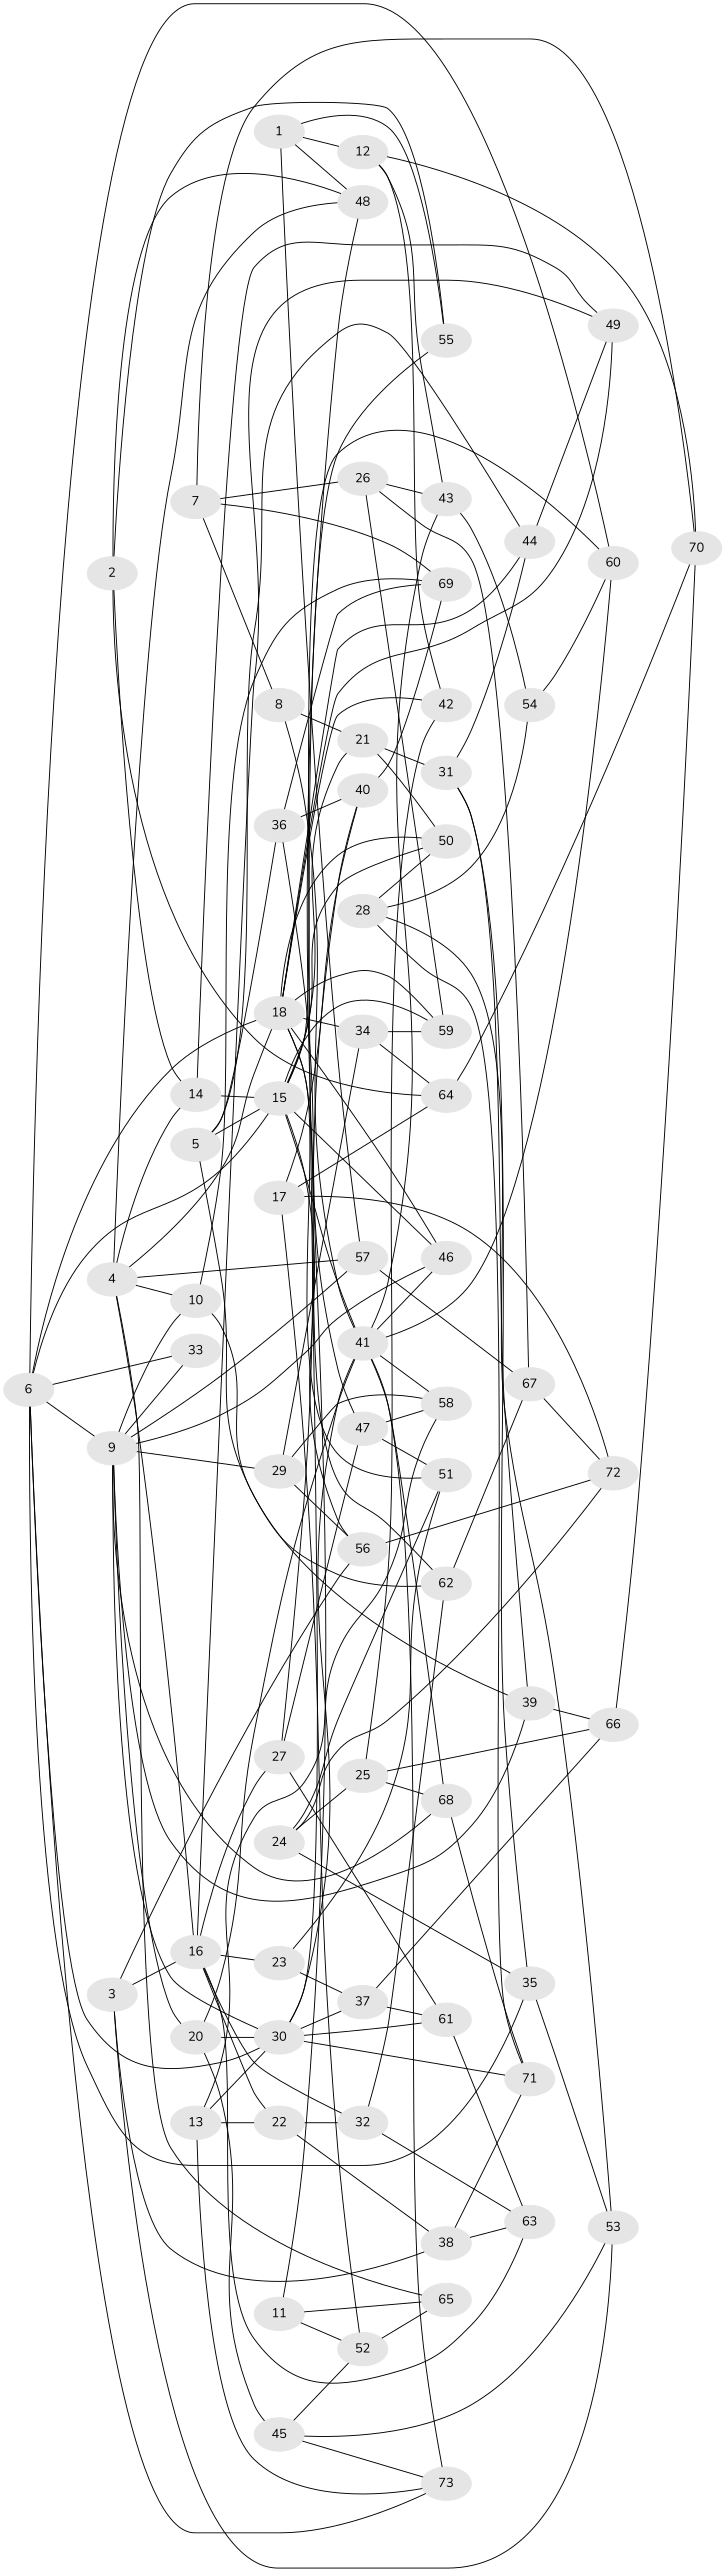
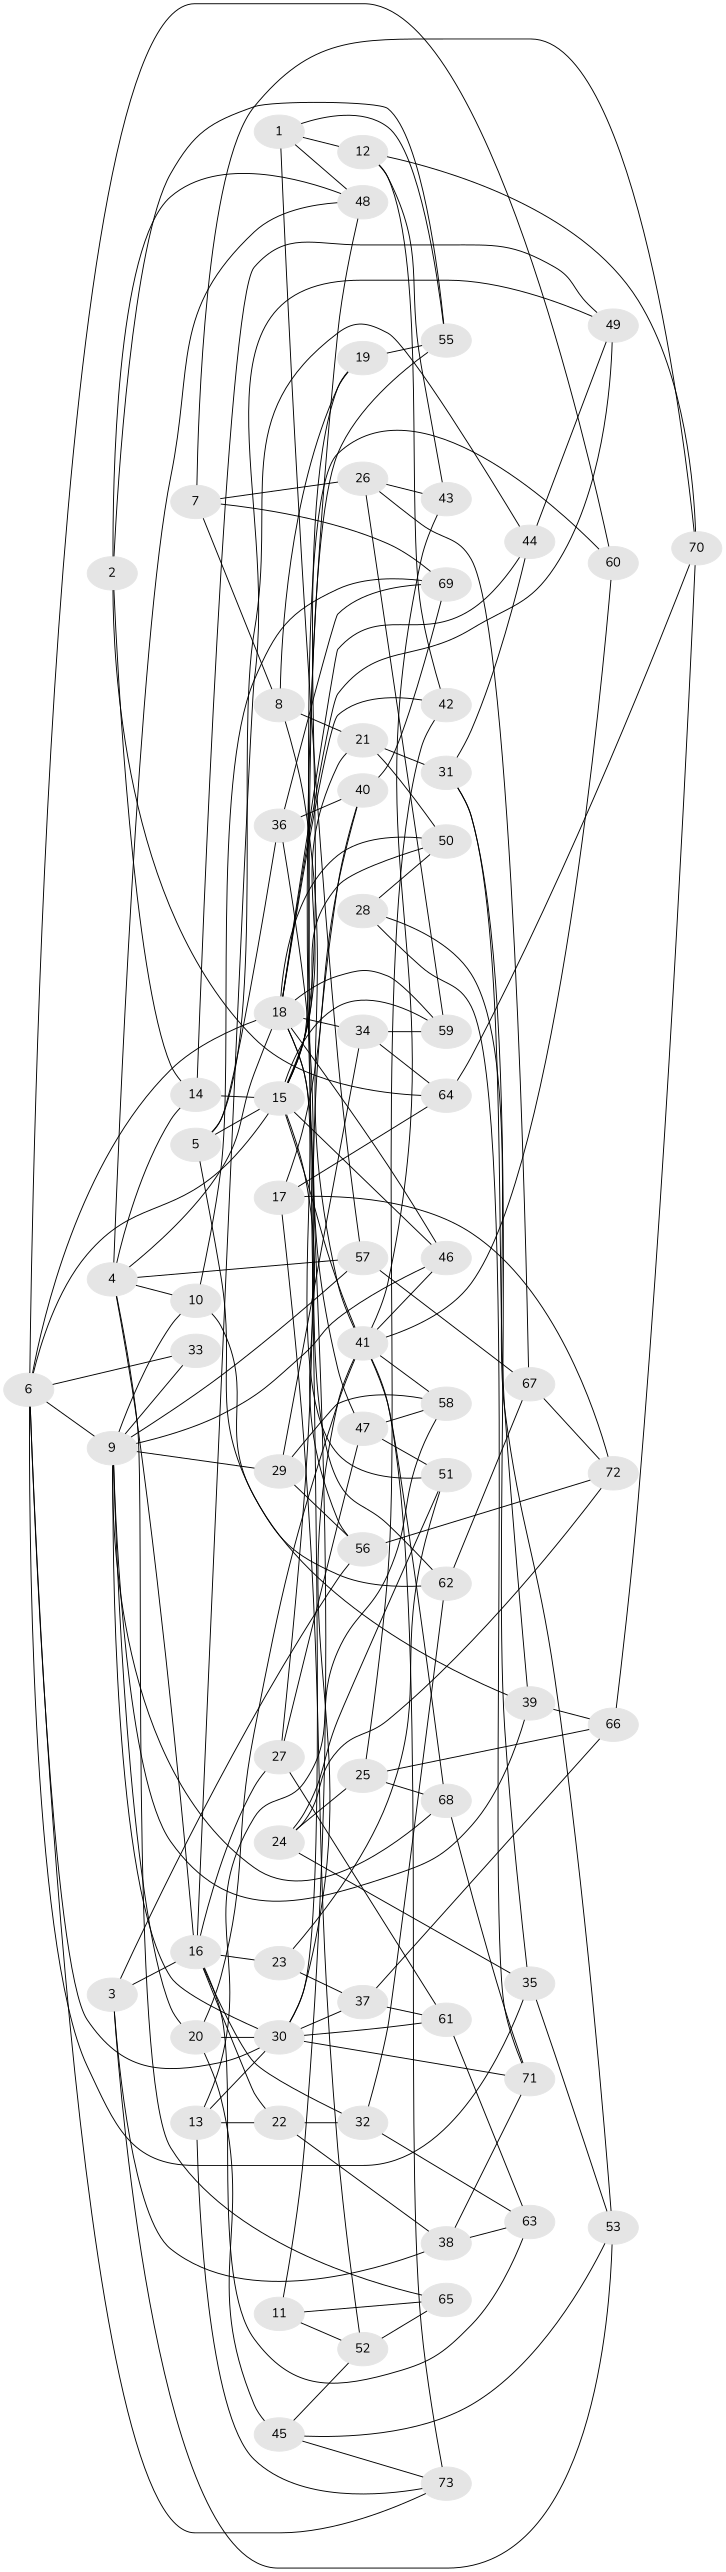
node "19": added
node "54": removed
